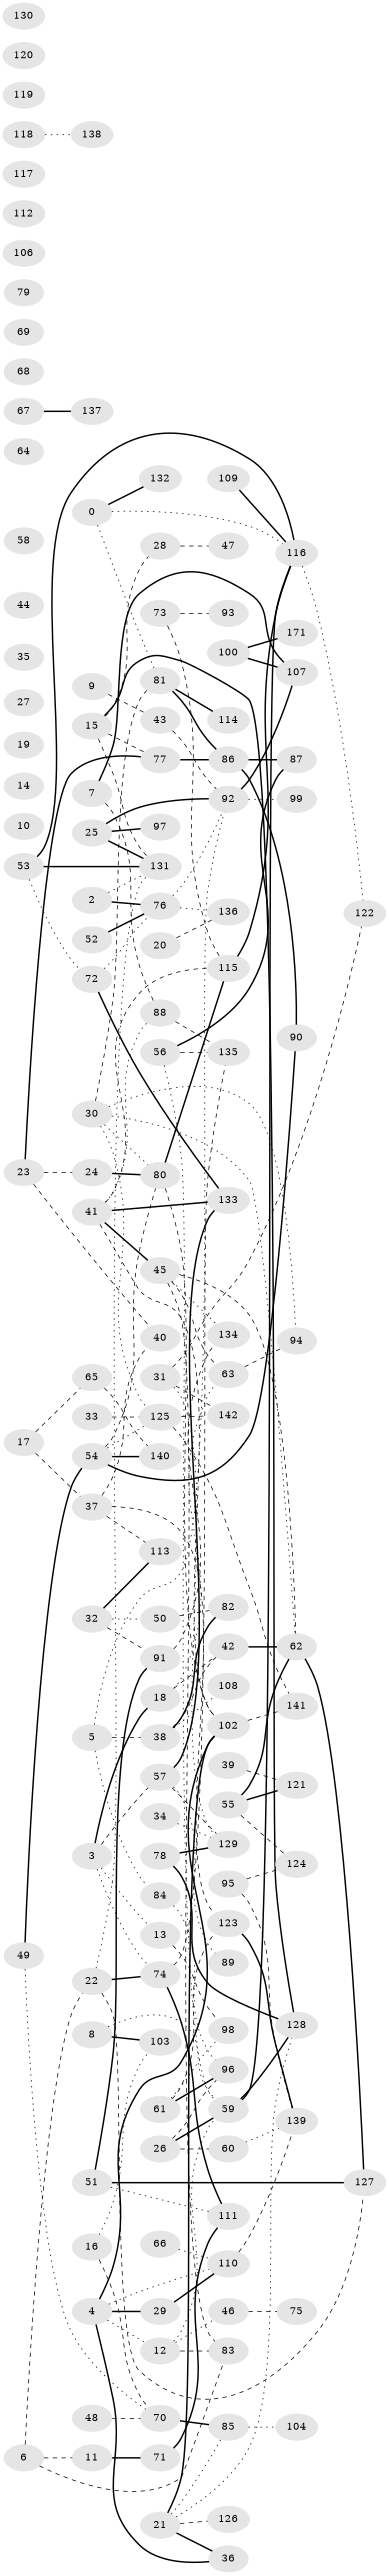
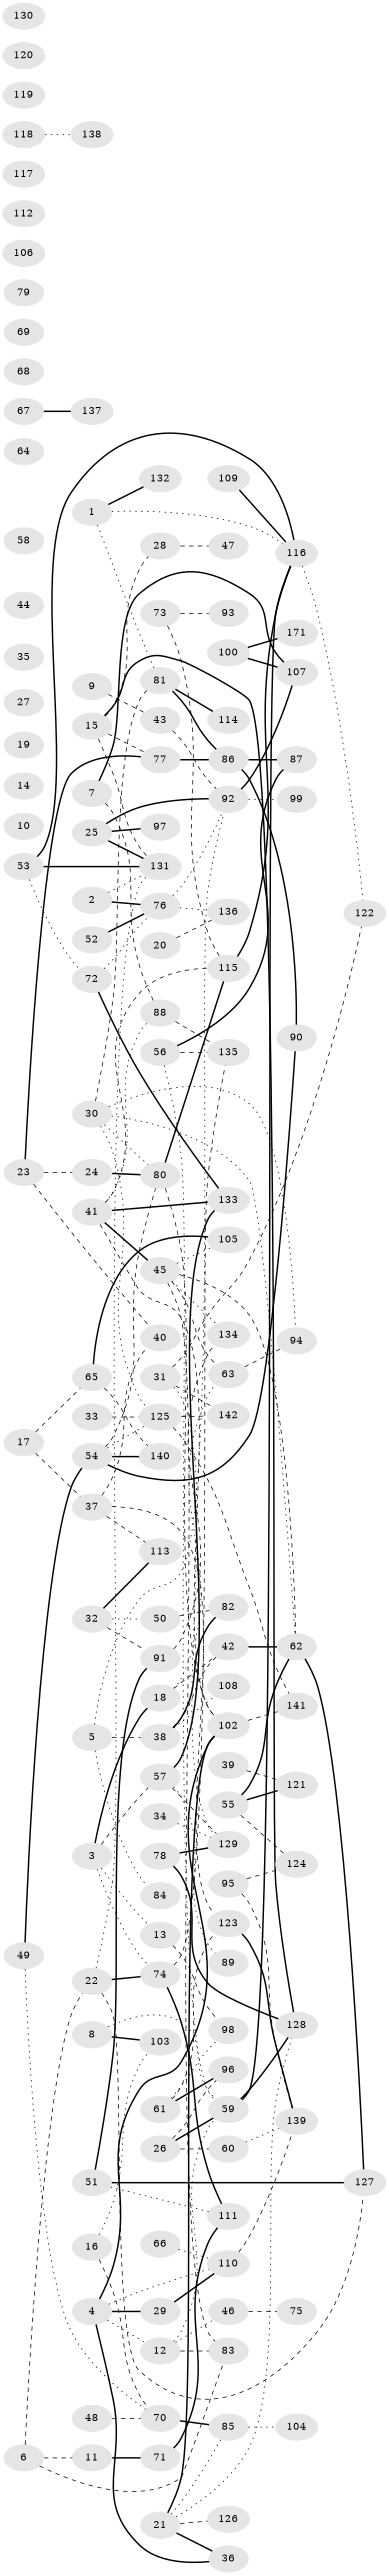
node "0": label "0" -> "1"
node "105": added
edge "84" -- "96": removed
